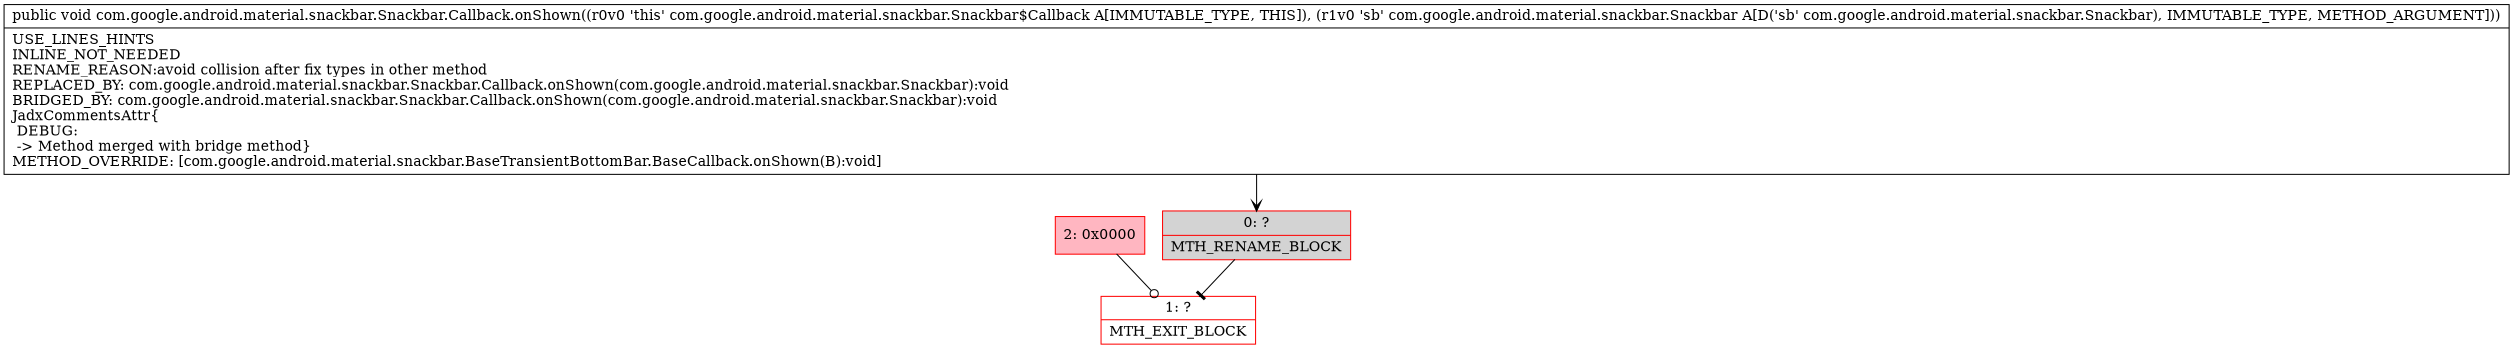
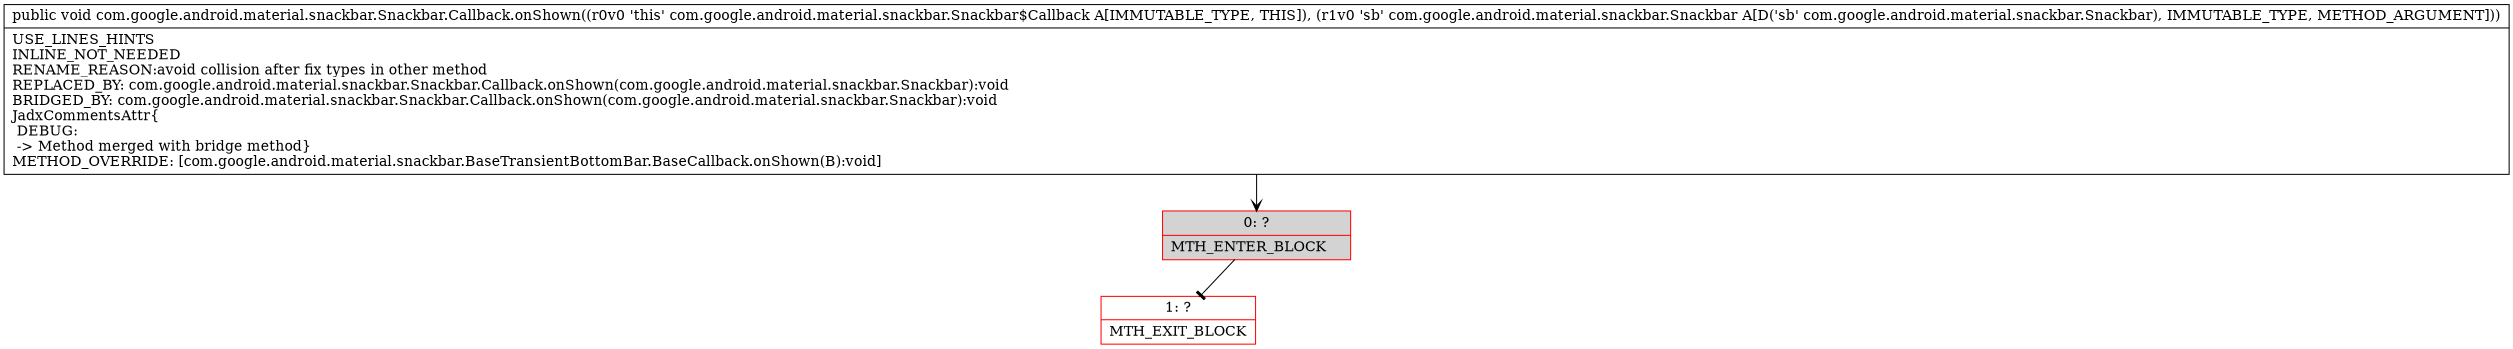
node "2: 0x0000": removed
node "0: ?": text "MTH_RENAME_BLOCK" -> "MTH_ENTER_BLOCK"
